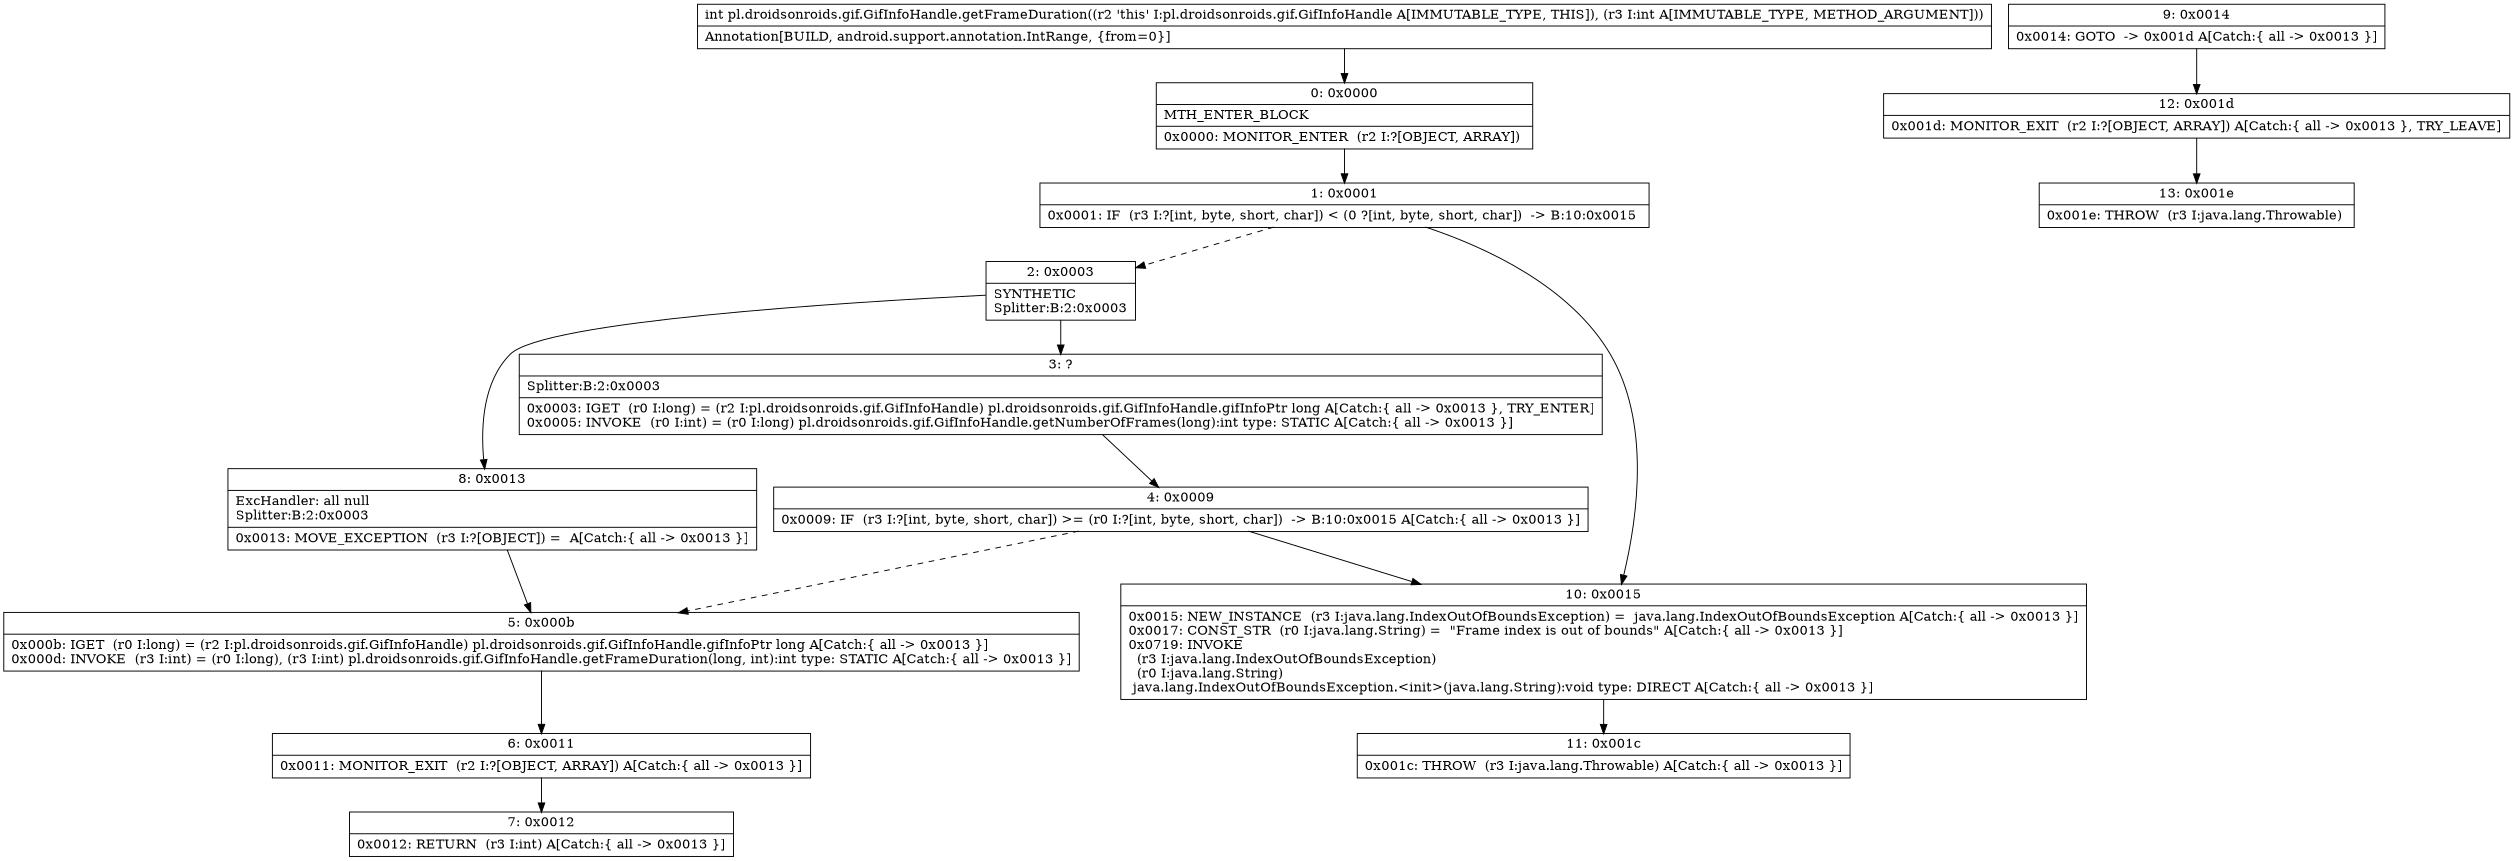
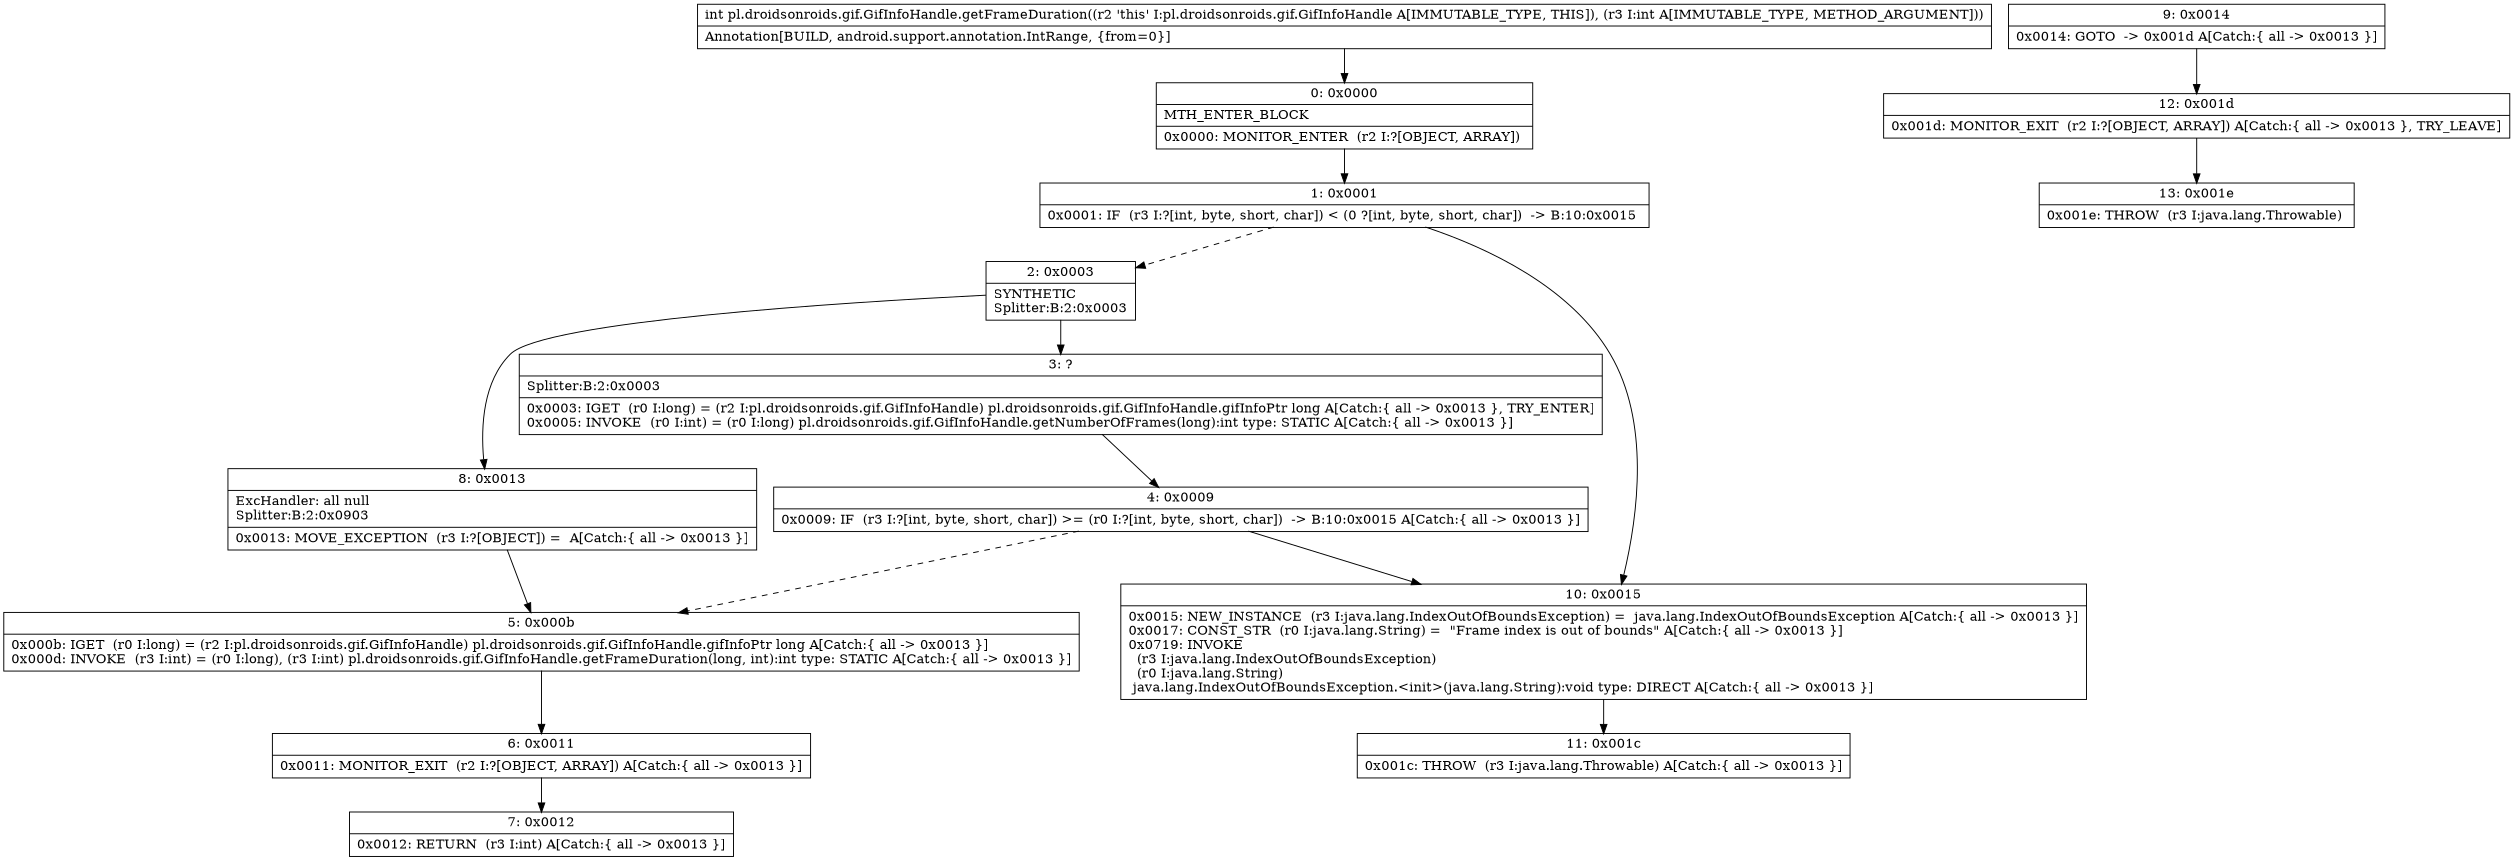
node "8: 0x0013": text "Splitter:B:2:0x0003" -> "Splitter:B:2:0x0903"
